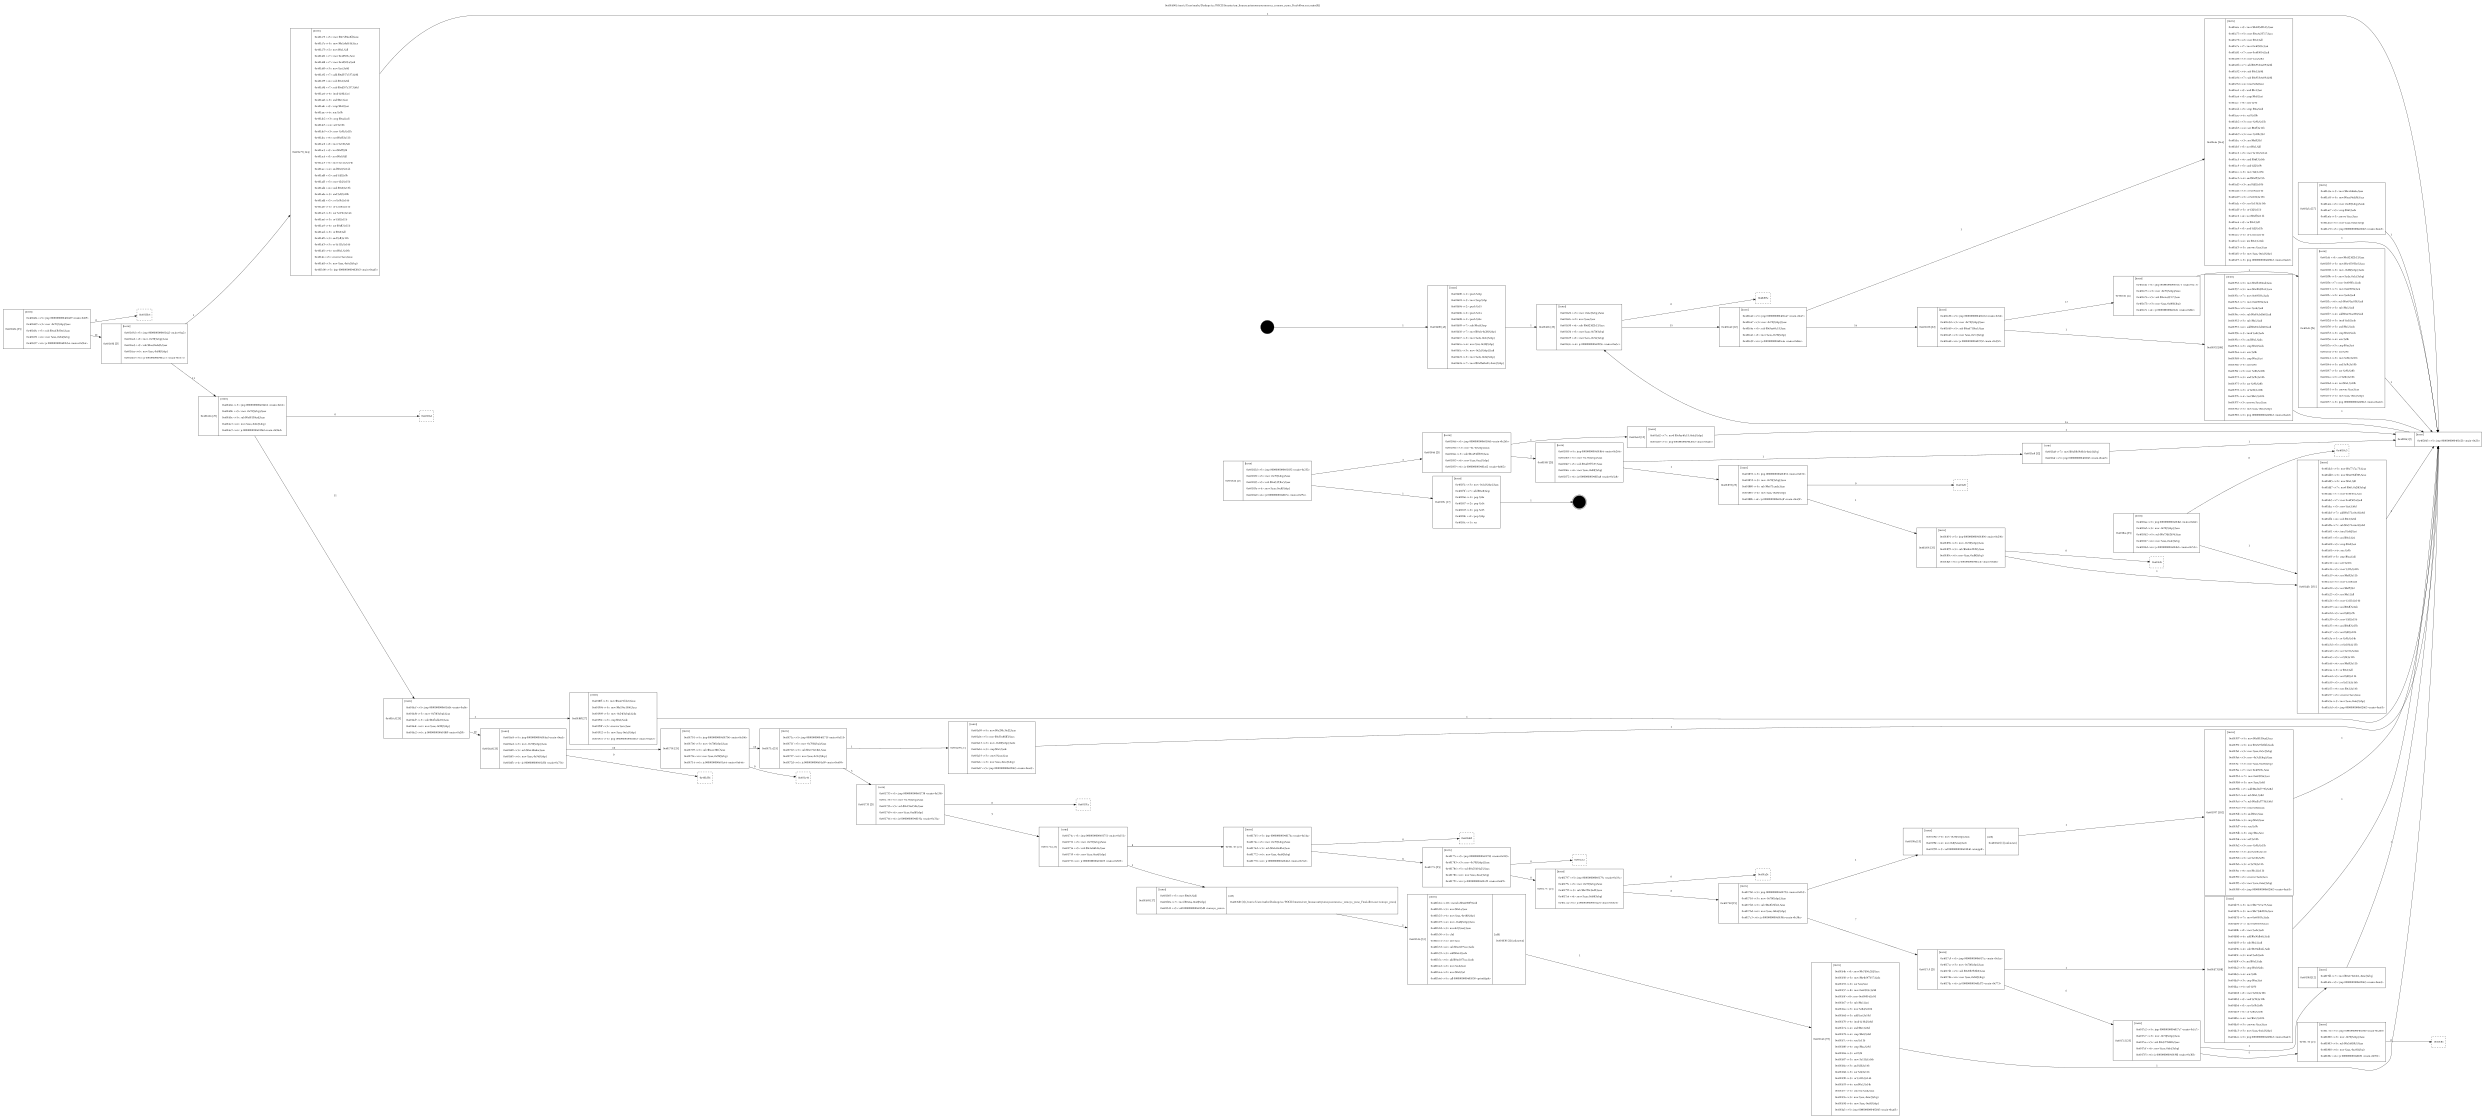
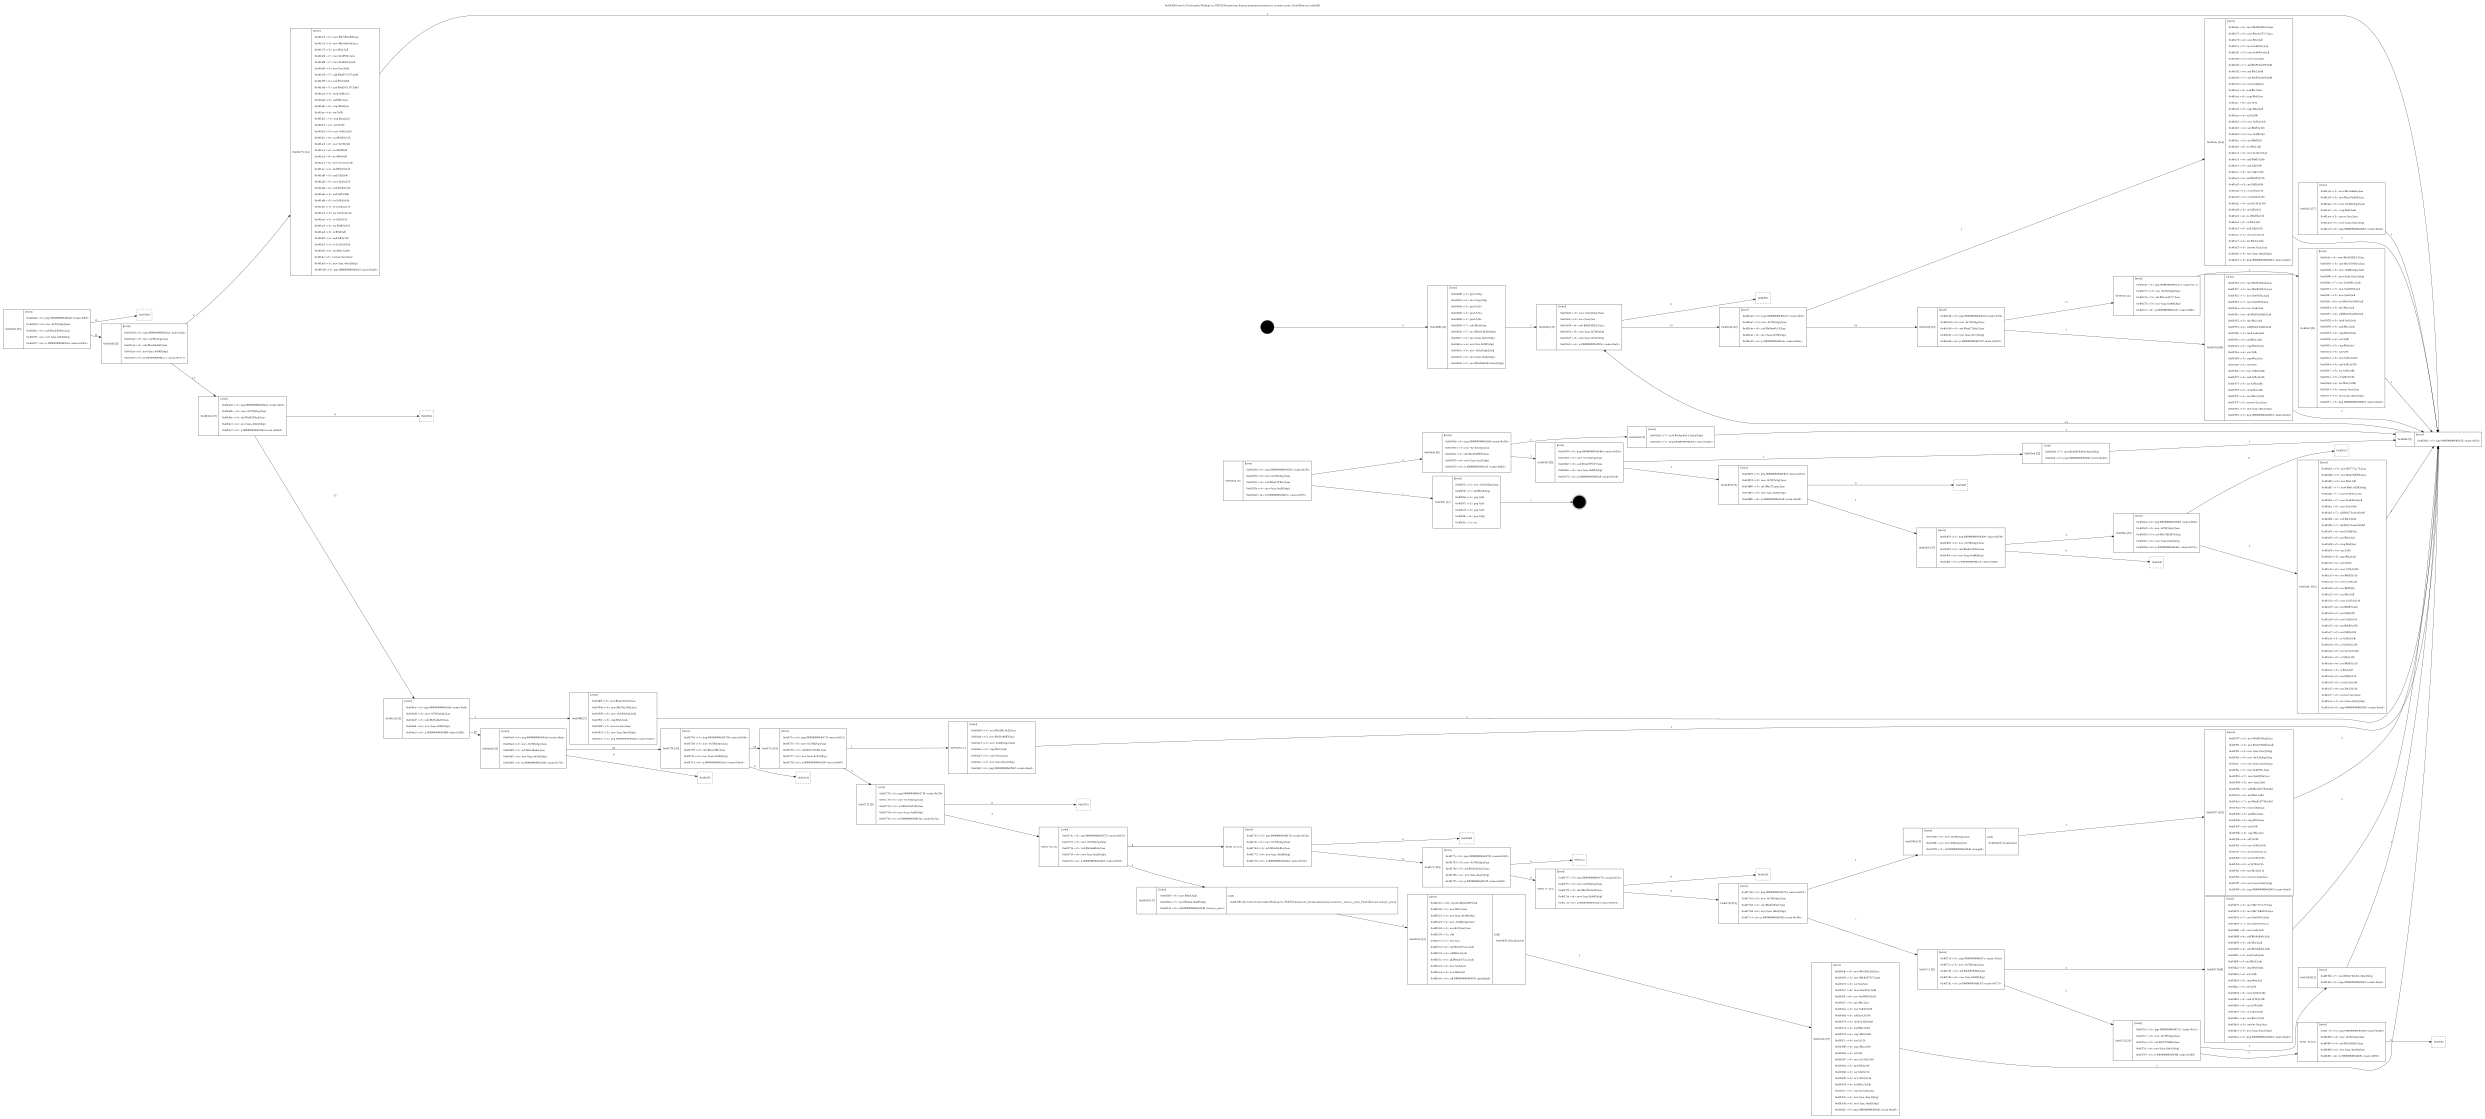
edge "0x401891 [25]" -> "0x401dcb [151]": now "0x401891 [25]" -> "0x4018aa [25]"
